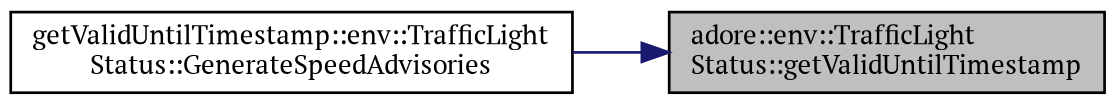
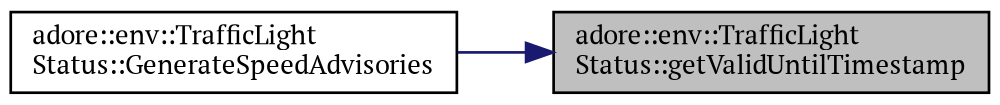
node "getValidUntilTimestamp::env::TrafficLight Status::GenerateSpeedAdvisories": label "getValidUntilTimestamp::env::TrafficLight Status::GenerateSpeedAdvisories" -> "adore::env::TrafficLight Status::GenerateSpeedAdvisories"
